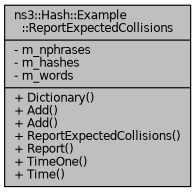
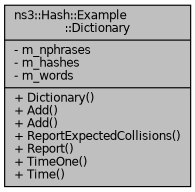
node "ns3::Hash::Example": text "::ReportExpectedCollisions" -> "::Dictionary"
